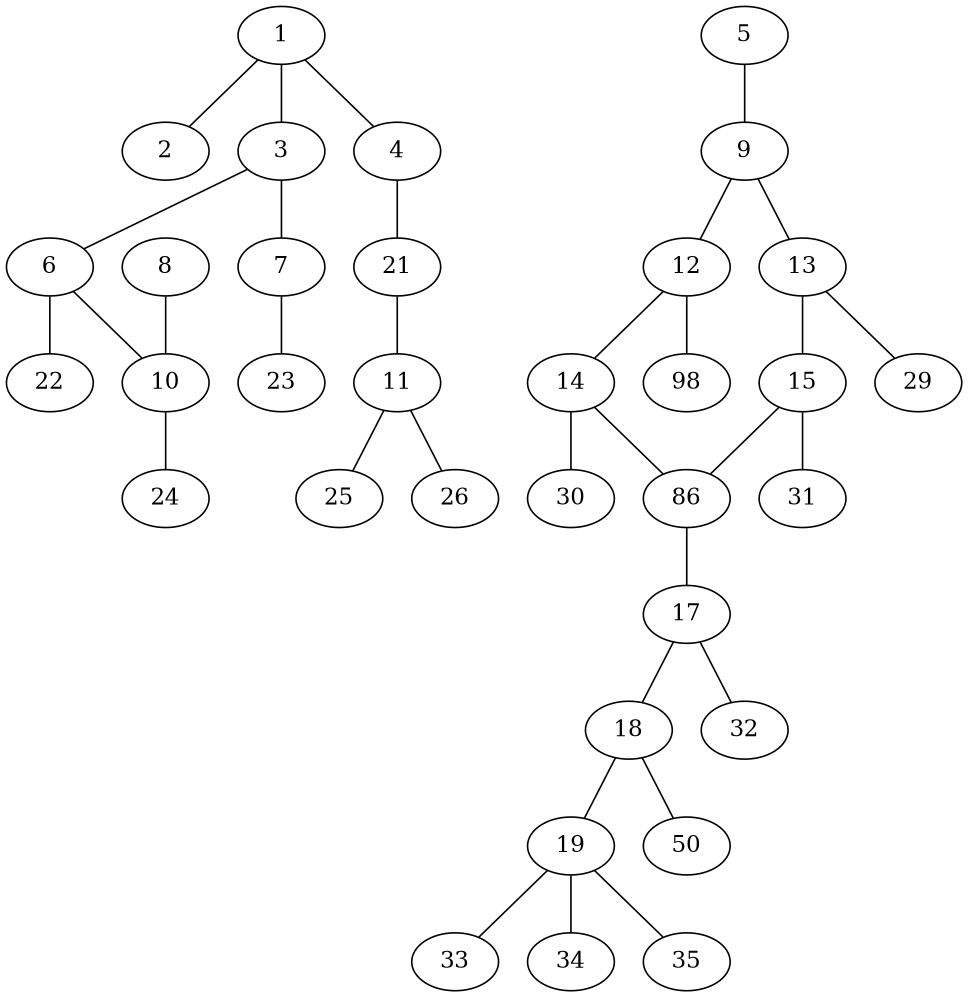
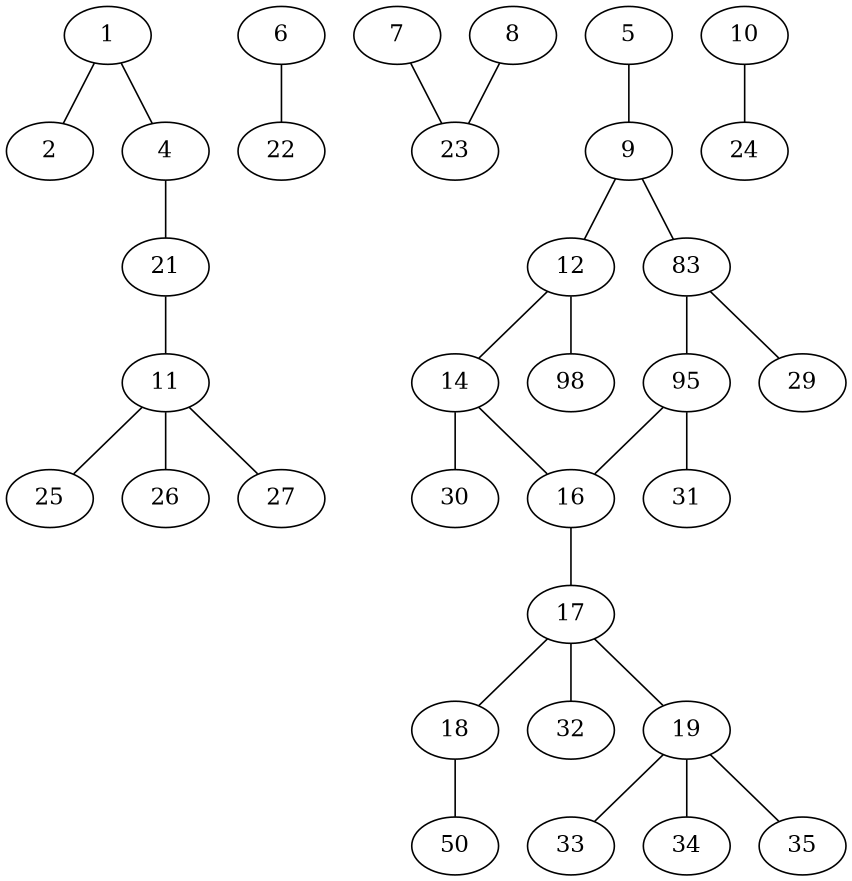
node "3": removed
node "13": label "13" -> "83"
edge "6" -- "10": removed
edge "8" -- "10": now "8" -- "23"
node "15": label "15" -> "95"
node "27": added
node "86": label "86" -> "16"
edge "18" -- "19": now "17" -- "19"
